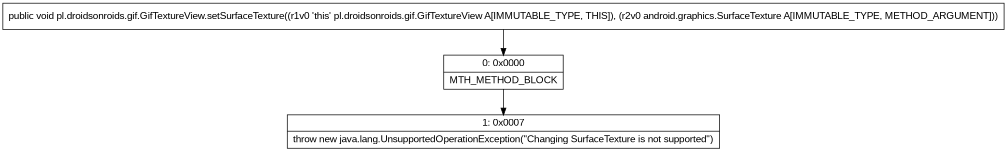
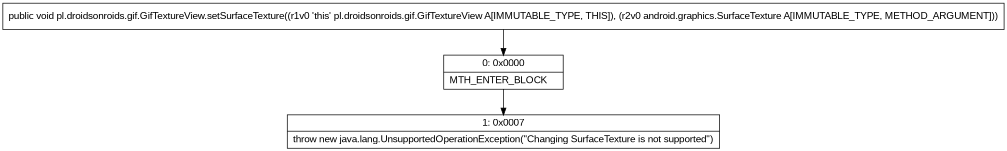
node "0: 0x0000": text "MTH_METHOD_BLOCK" -> "MTH_ENTER_BLOCK"
